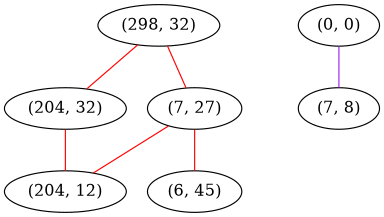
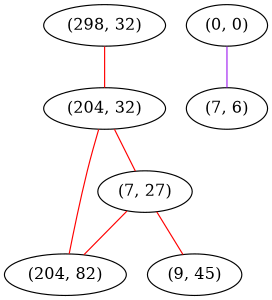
edge "(298, 32)" -- "(7, 27)": now "(204, 32)" -- "(7, 27)"
node "(7, 8)": label "(7, 8)" -> "(7, 6)"
node "(204, 12)": label "(204, 12)" -> "(204, 82)"
node "(6, 45)": label "(6, 45)" -> "(9, 45)"
